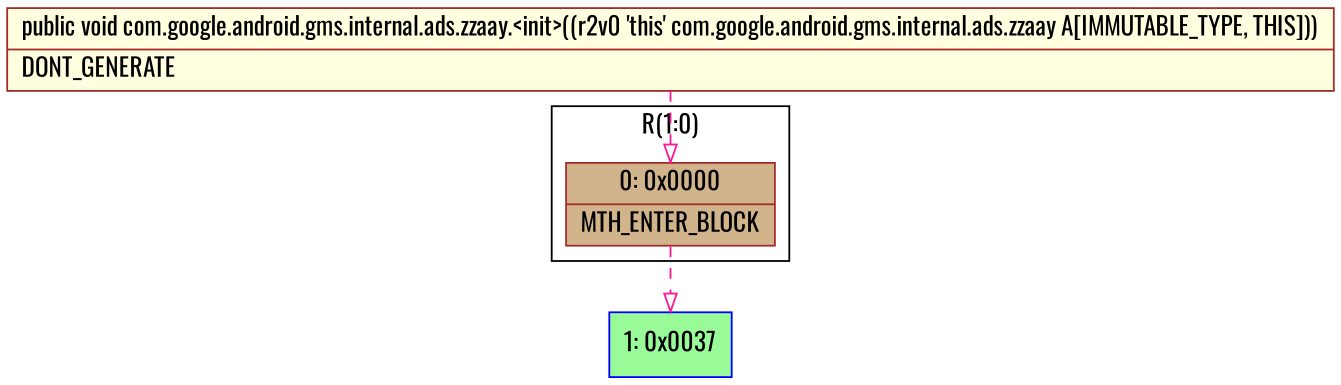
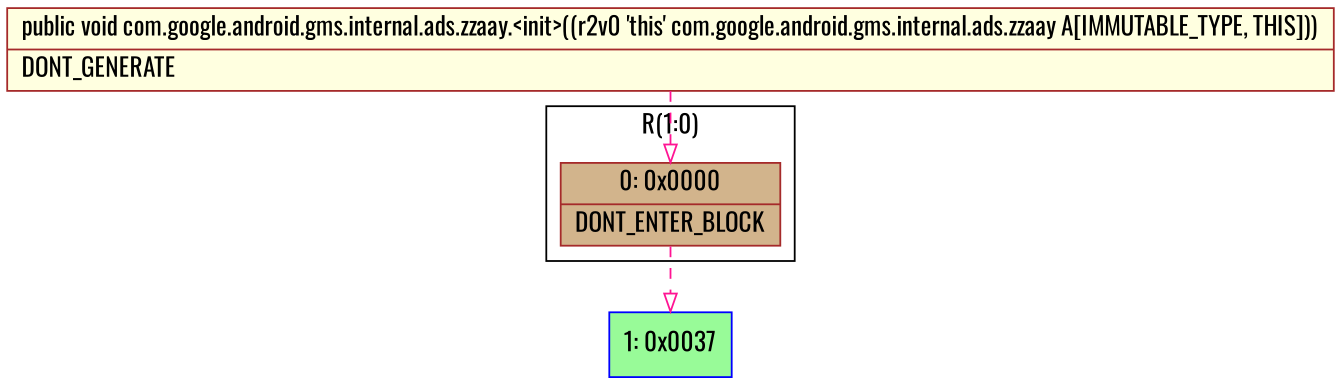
node "0: 0x0000": text "MTH_ENTER_BLOCK" -> "DONT_ENTER_BLOCK"
